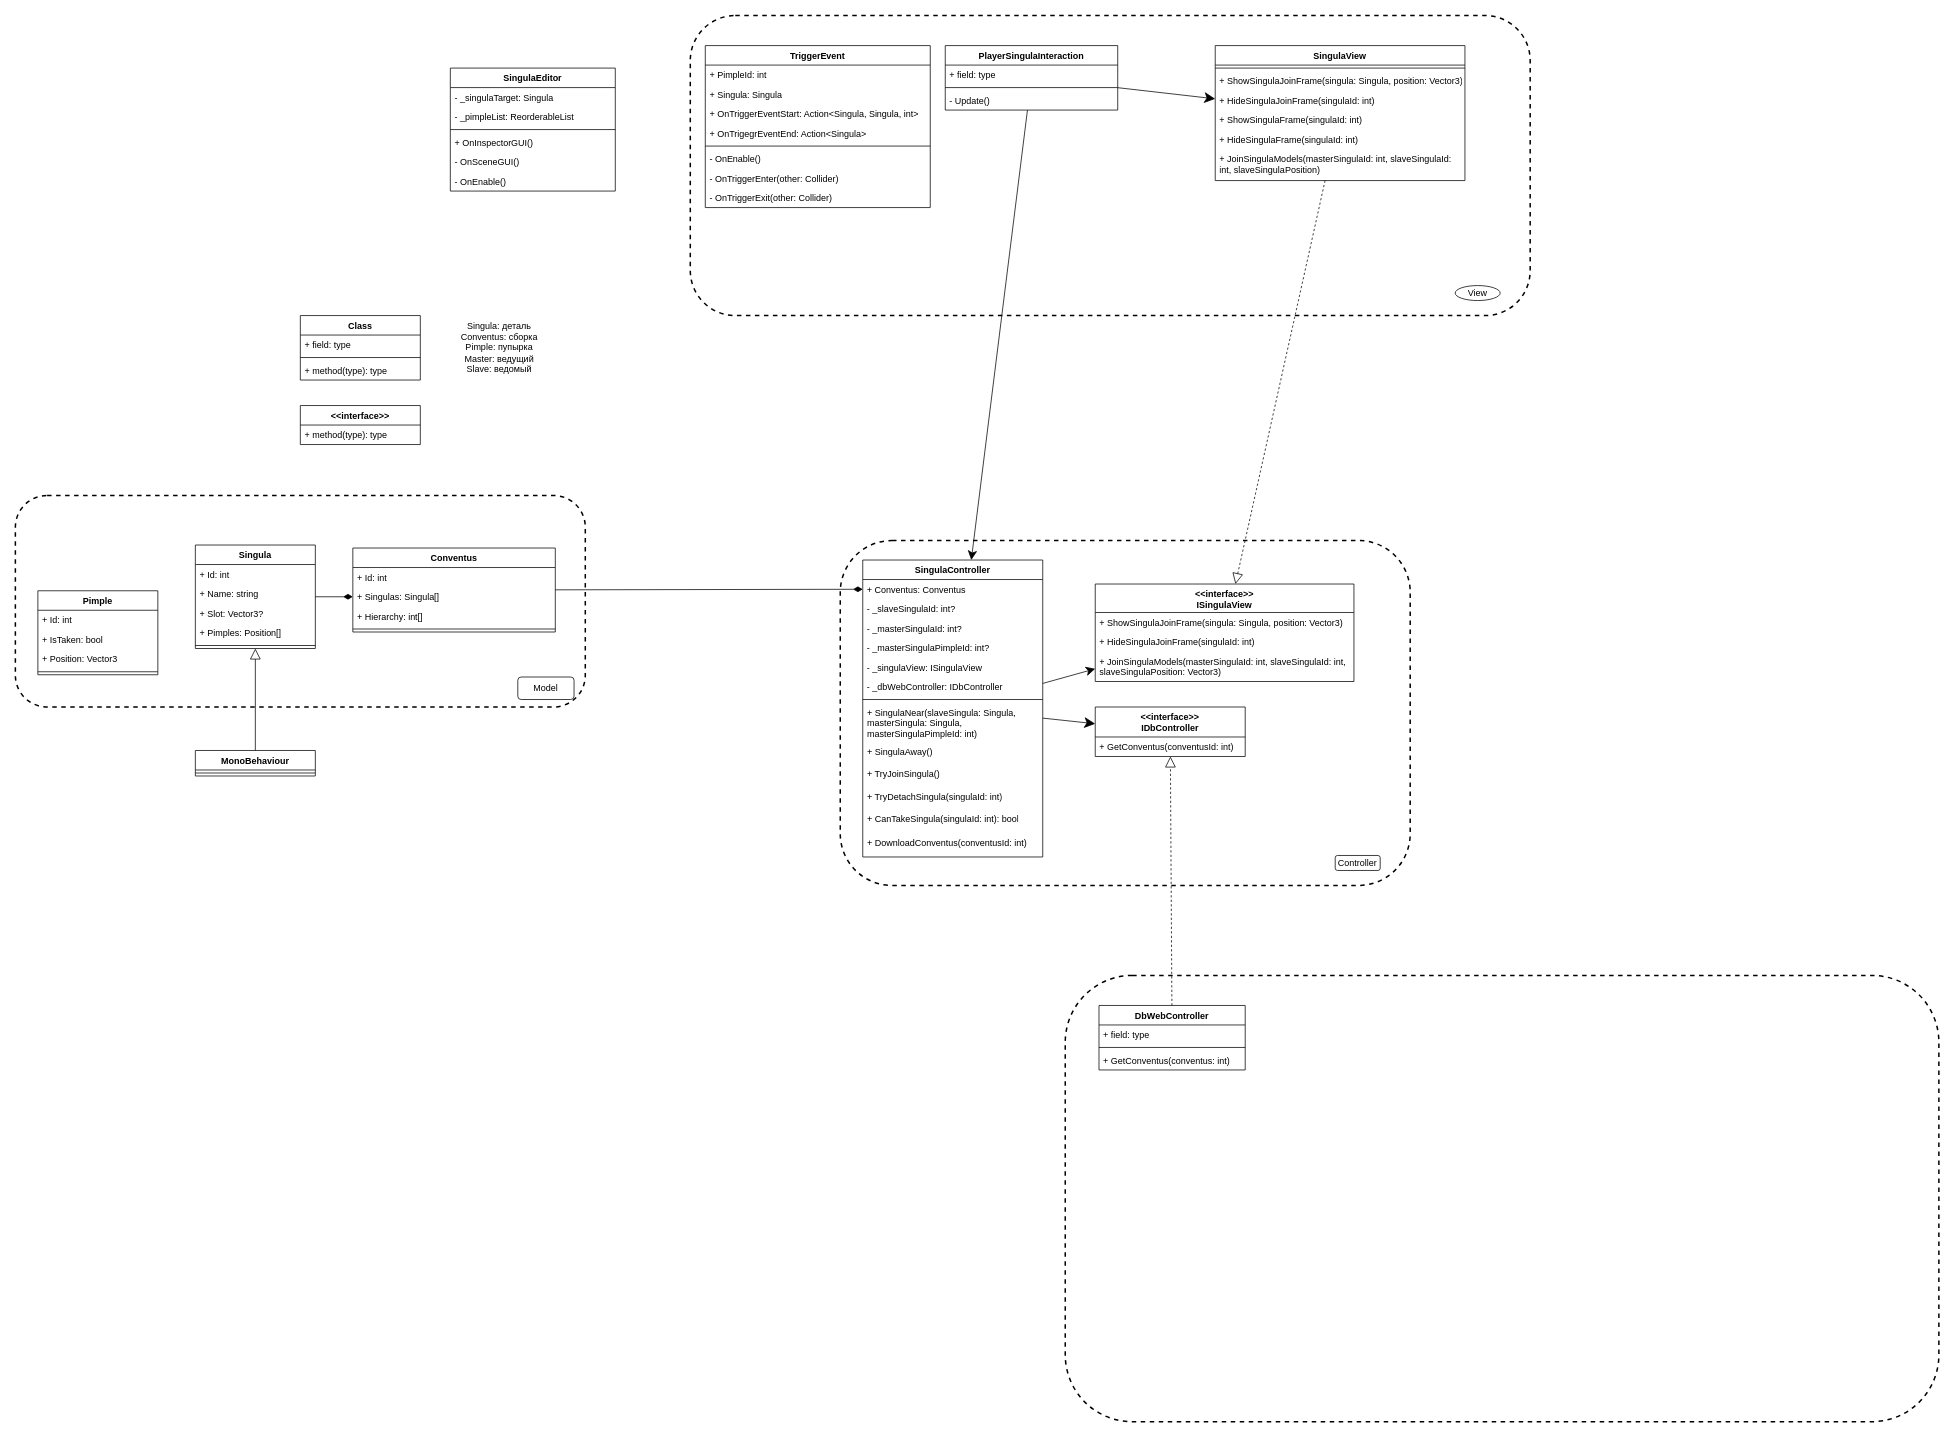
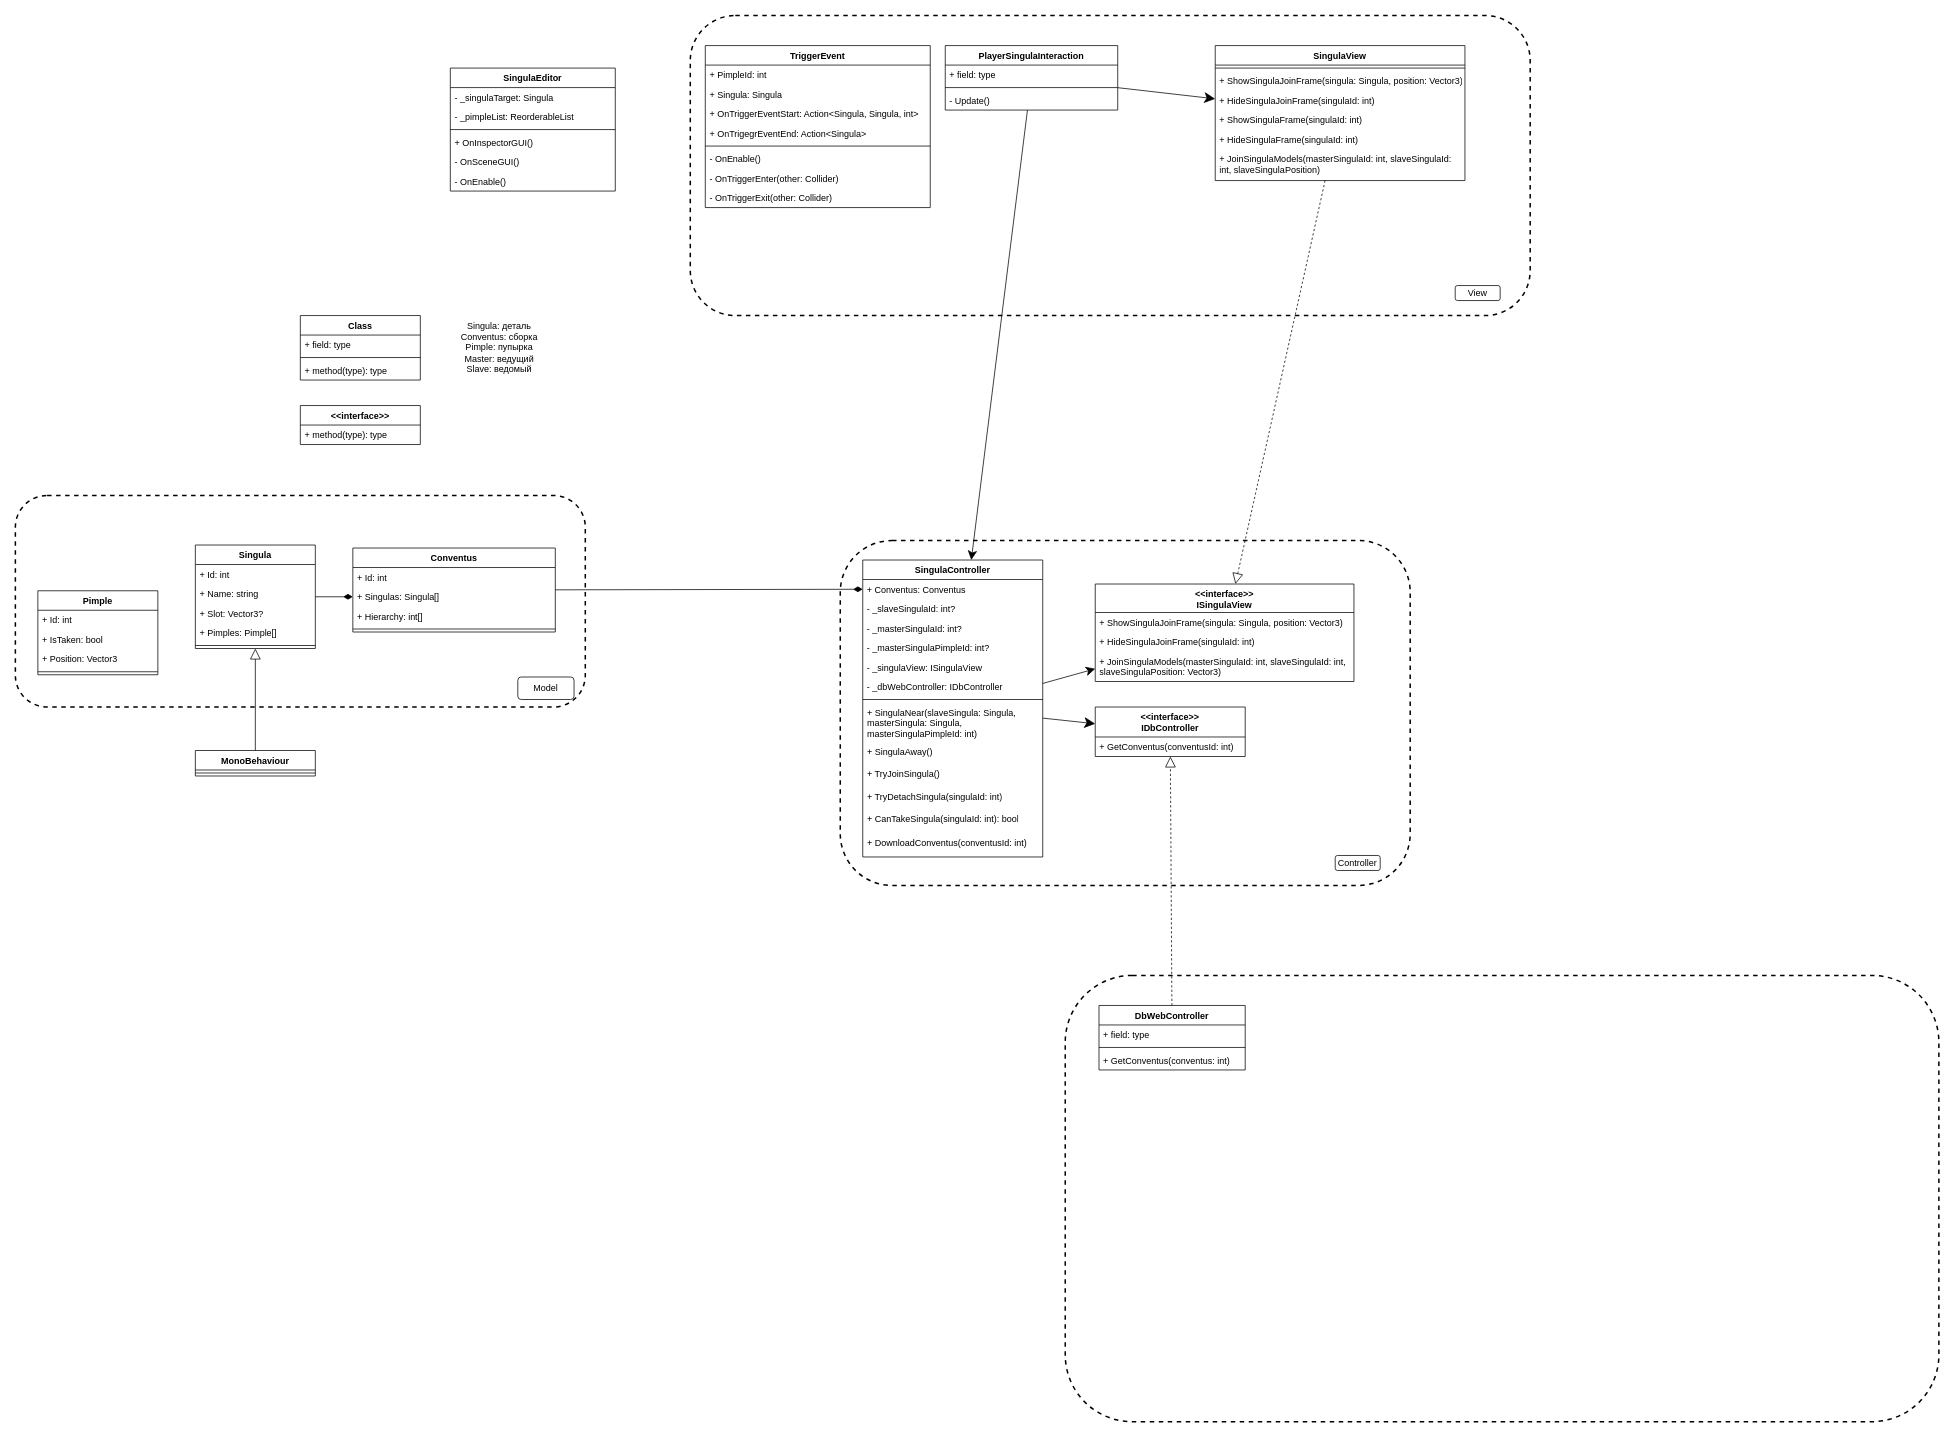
node "View": shape ellipse -> rounded rectangle
node "+ Pimples: Position[]": label "+ Pimples: Position[]" -> "+ Pimples: Pimple[]"
